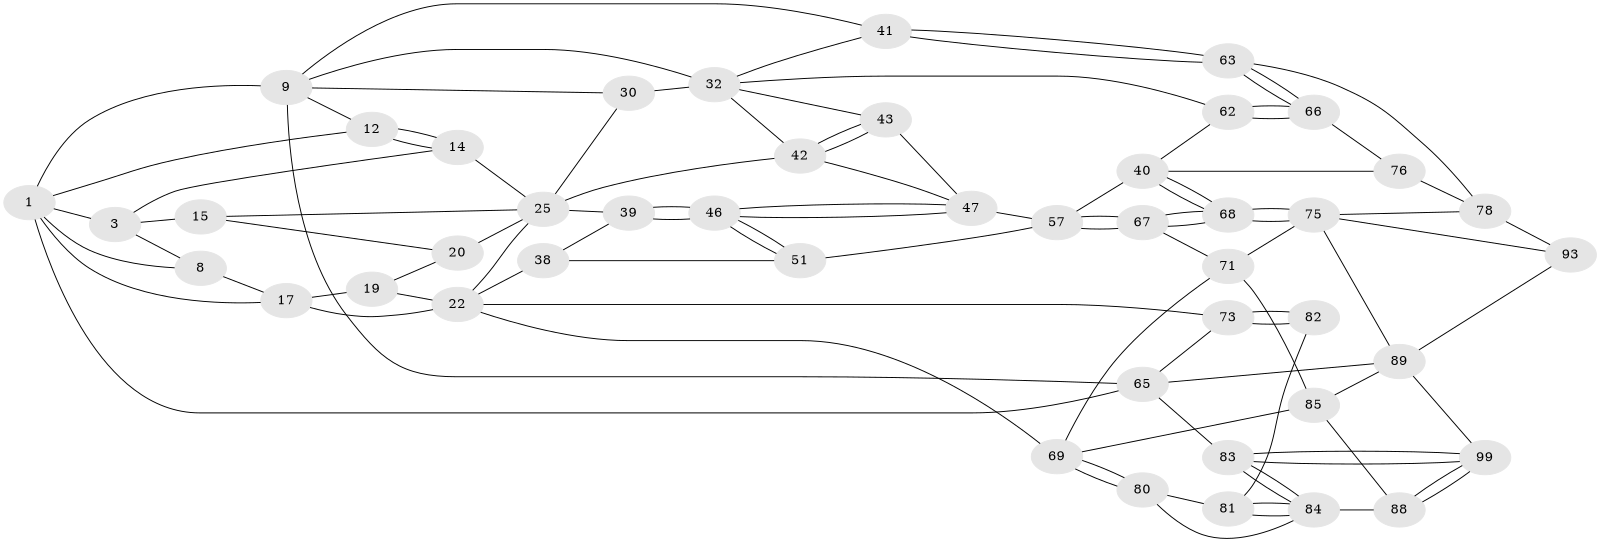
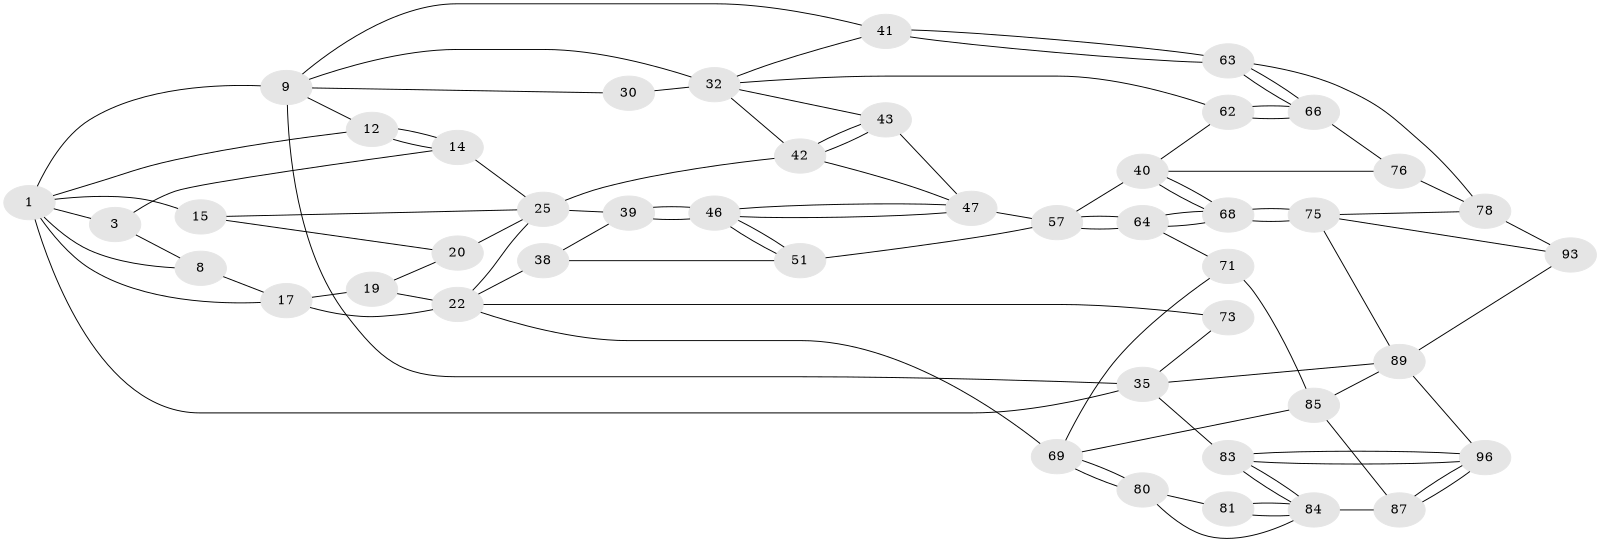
edge "30" -- "25": removed
edge "15" -- "3": now "15" -- "1"
node "67": label "67" -> "64"
edge "75" -- "71": removed
node "82": removed
node "65": label "65" -> "35"
node "99": label "99" -> "96"
node "88": label "88" -> "87"
